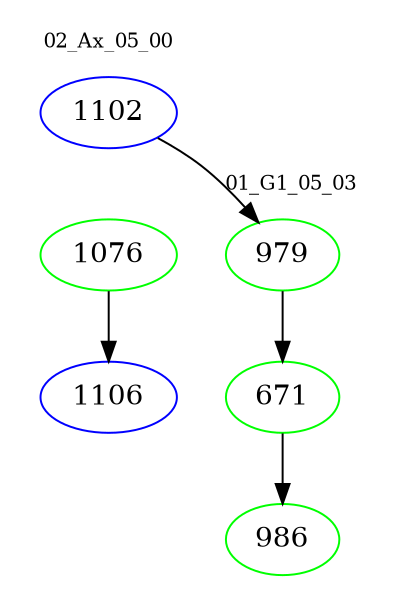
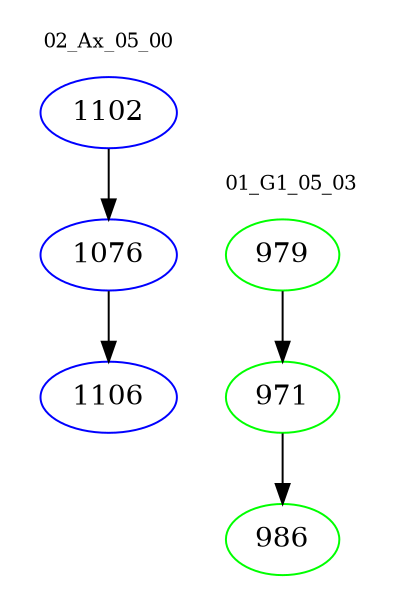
edge "1102" -> "979": now "1102" -> "1076"
node "1076": color green -> blue
node "671": label "671" -> "971"
